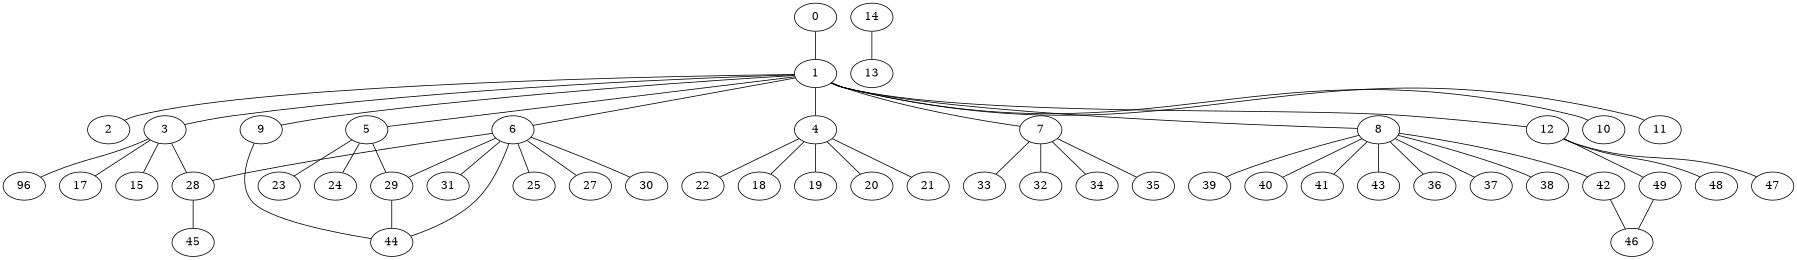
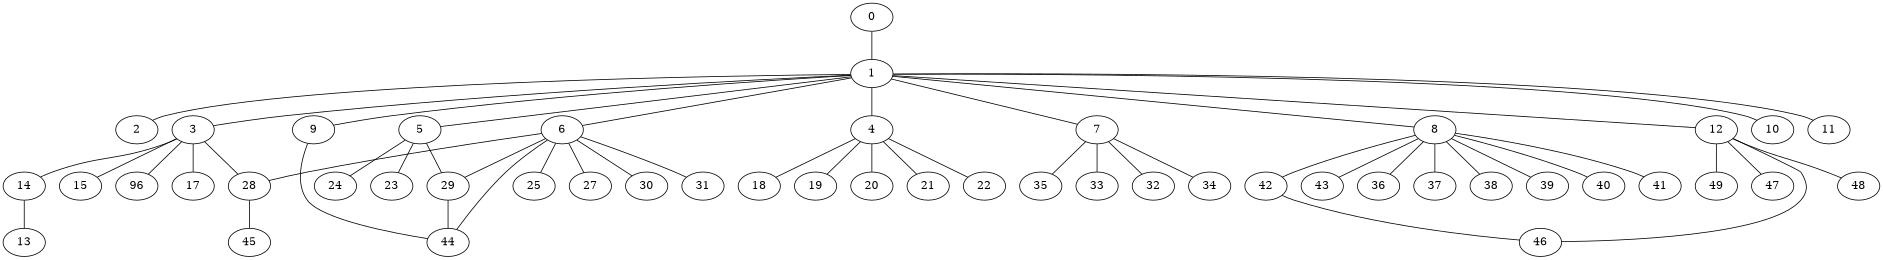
edge "3" -- "14": added
edge "49" -- "46": now "12" -- "46"
